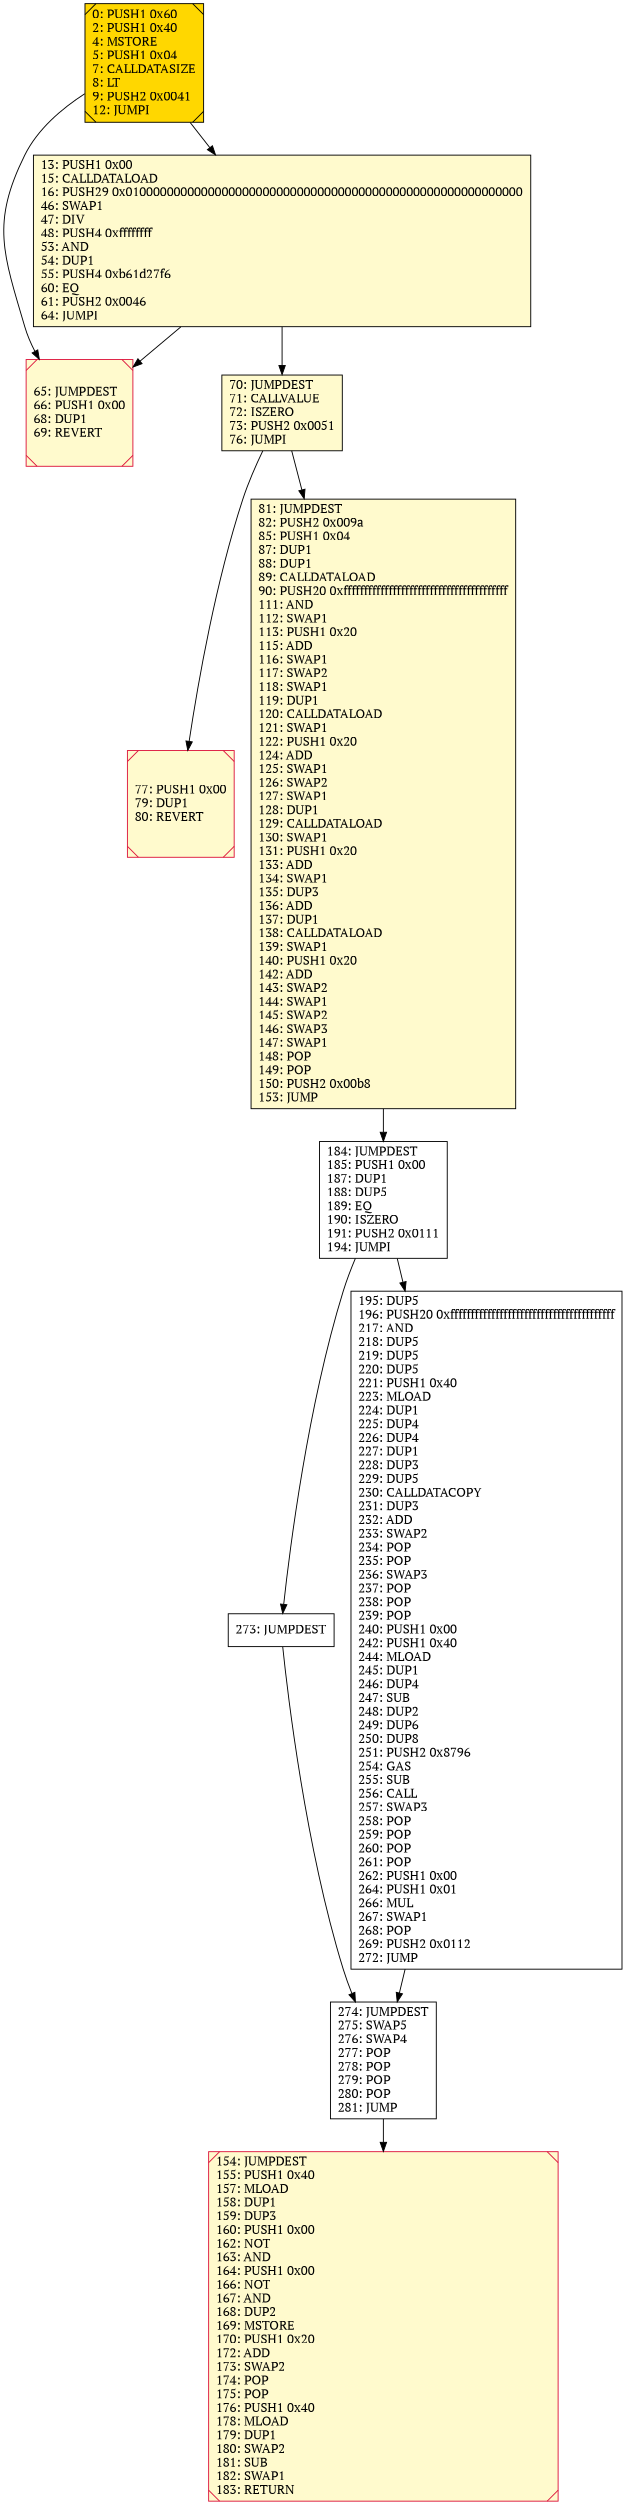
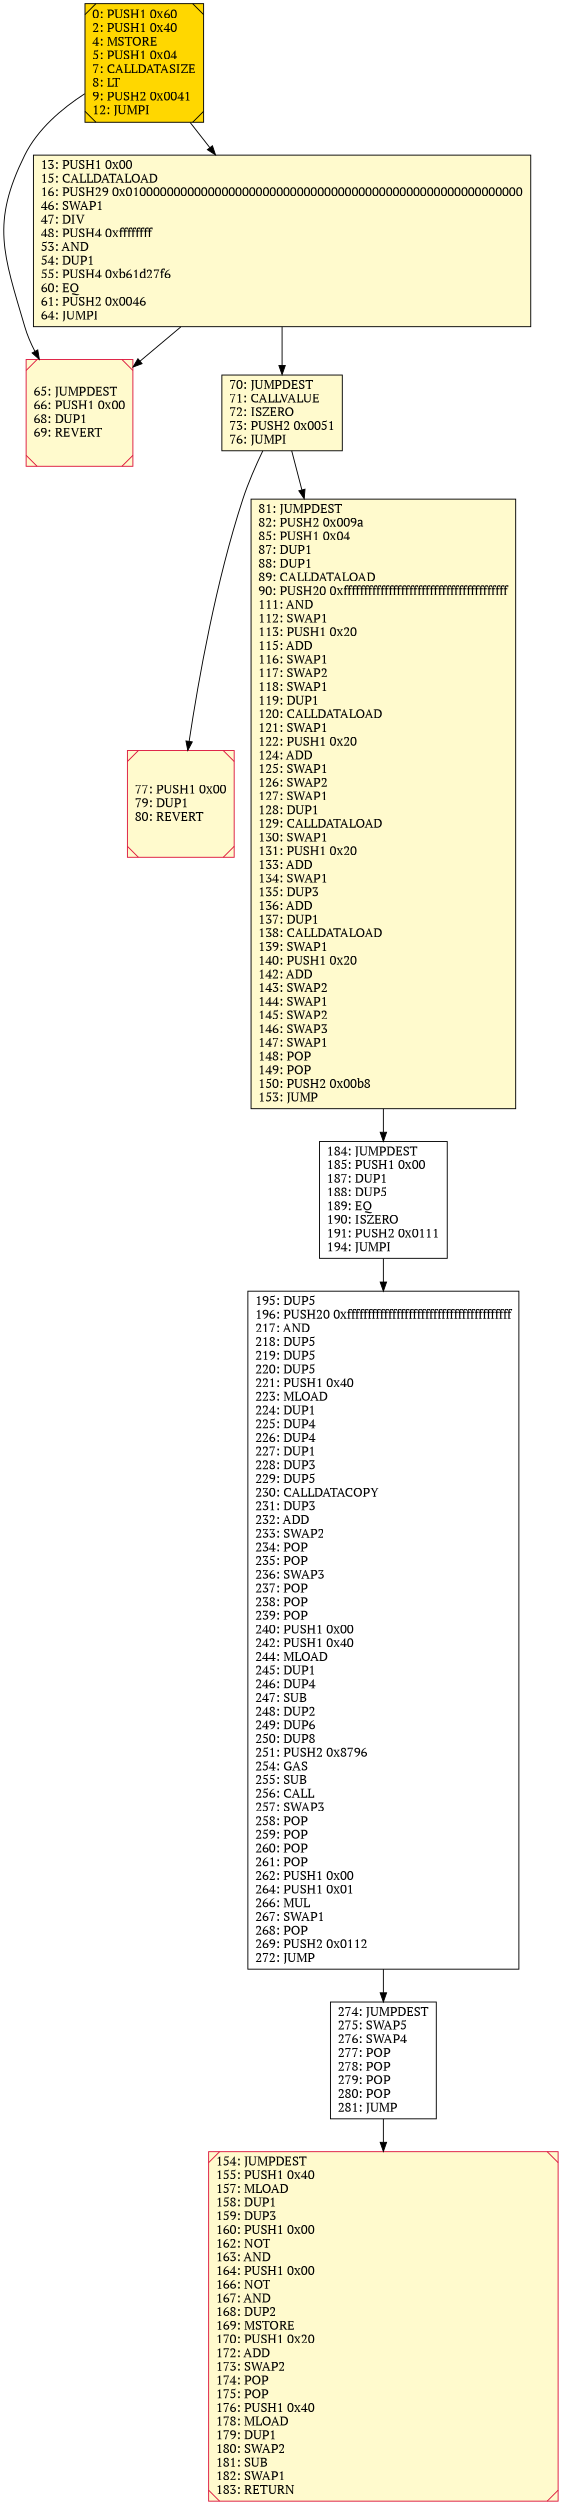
node "273: JUMPDEST": removed
